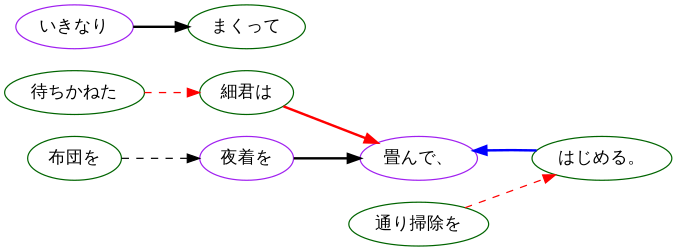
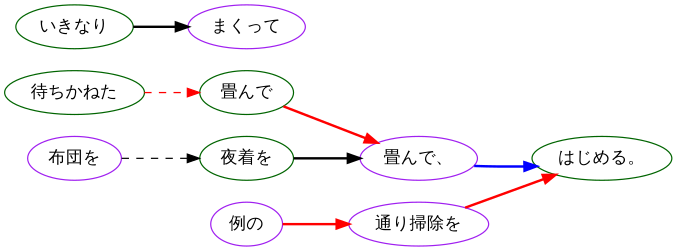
node "いきなり": color purple -> darkgreen
node "まくって": color darkgreen -> purple
node "細君は": label "細君は" -> "畳んで"
edge "はじめる。" -> "畳んで、": reversed
node "布団を": color darkgreen -> purple
node "夜着を": color purple -> darkgreen
edge "通り掃除を" -> "はじめる。": style dashed -> bold
node "例の": added
node "通り掃除を": color darkgreen -> purple
